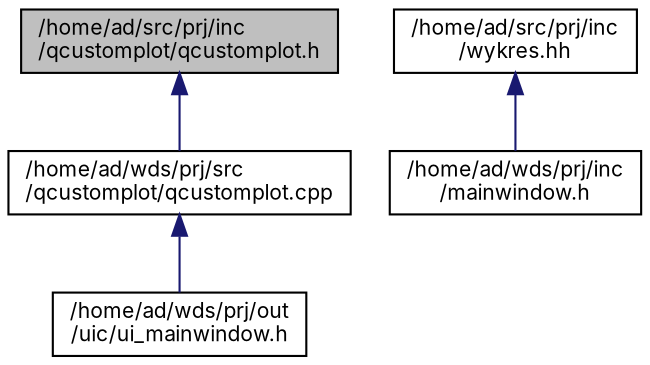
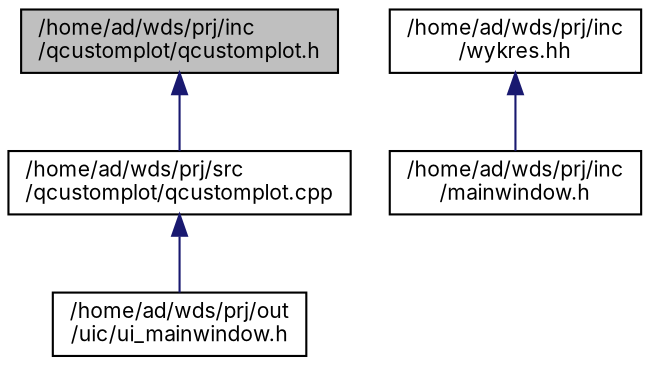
node "/home/ad/src/prj/inc /qcustomplot/qcustomplot.h": label "/home/ad/src/prj/inc /qcustomplot/qcustomplot.h" -> "/home/ad/wds/prj/inc /qcustomplot/qcustomplot.h"
node "/home/ad/src/prj/inc /wykres.hh": label "/home/ad/src/prj/inc /wykres.hh" -> "/home/ad/wds/prj/inc /wykres.hh"
